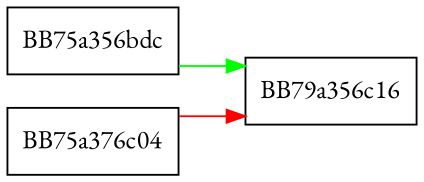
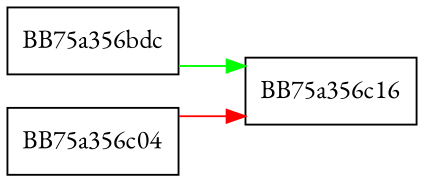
node "BB79a356c16": label "BB79a356c16" -> "BB75a356c16"
node "BB75a376c04": label "BB75a376c04" -> "BB75a356c04"
